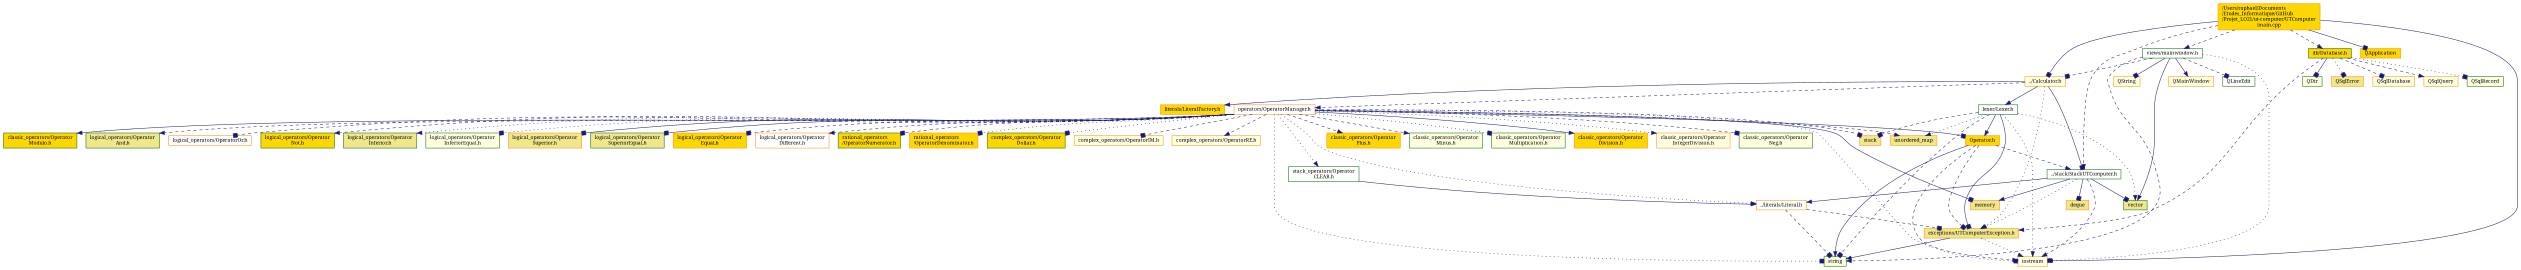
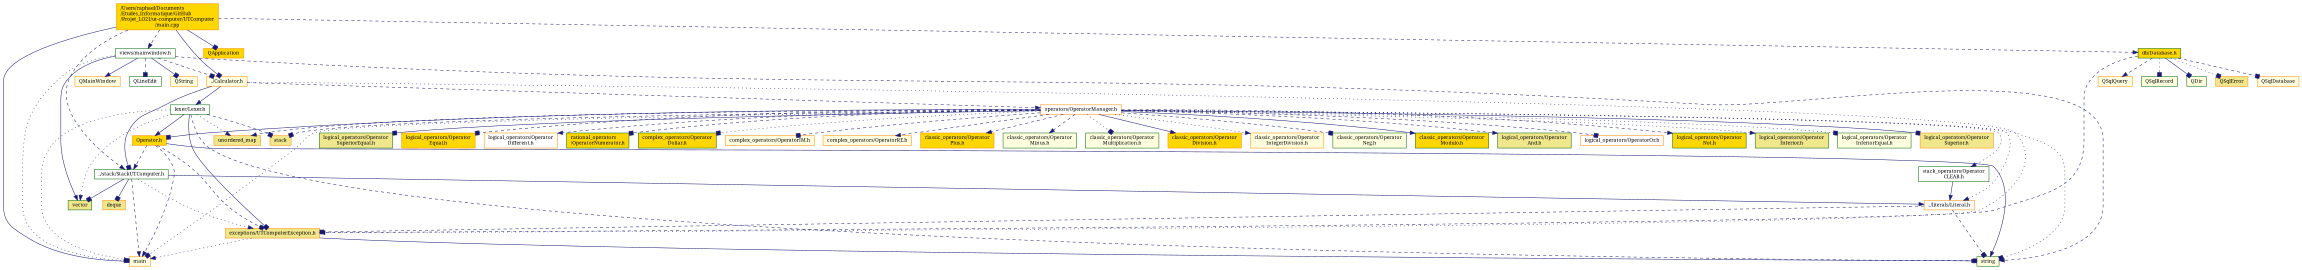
node "literals/LiteralFactory.h": removed
node "rational_operators /OperatorDenominator.h": removed
node "memory": removed
node "iostream": label "iostream" -> "main"
